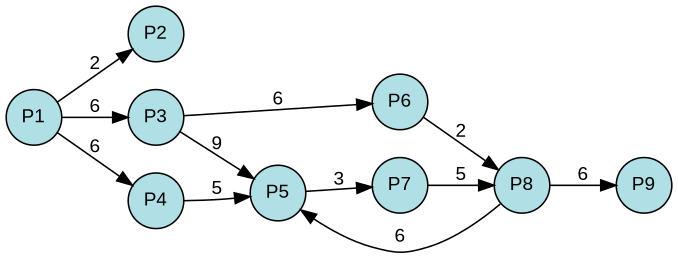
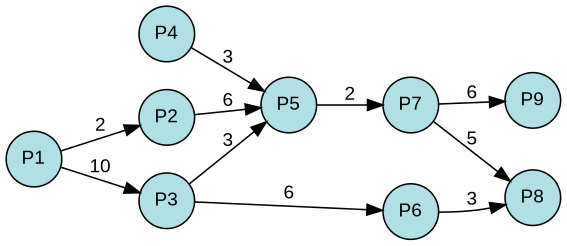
edge "P1" -> "P3": label "6" -> "10"
edge "P6" -> "P8": label "2" -> "3"
edge "P3" -> "P5": label "9" -> "3"
edge "P1" -> "P4": removed, label "6"
edge "P5" -> "P7": label "3" -> "2"
edge "P8" -> "P9": now "P7" -> "P9"
edge "P4" -> "P5": label "5" -> "3"
edge "P8" -> "P5": now "P2" -> "P5"
